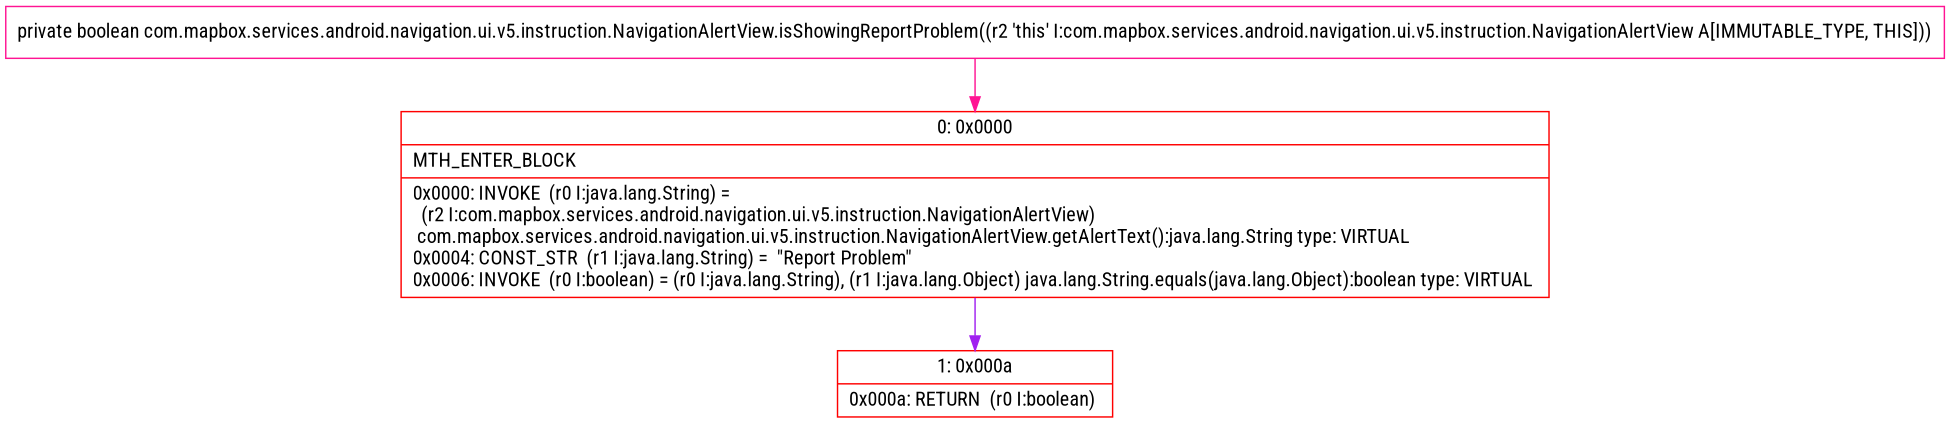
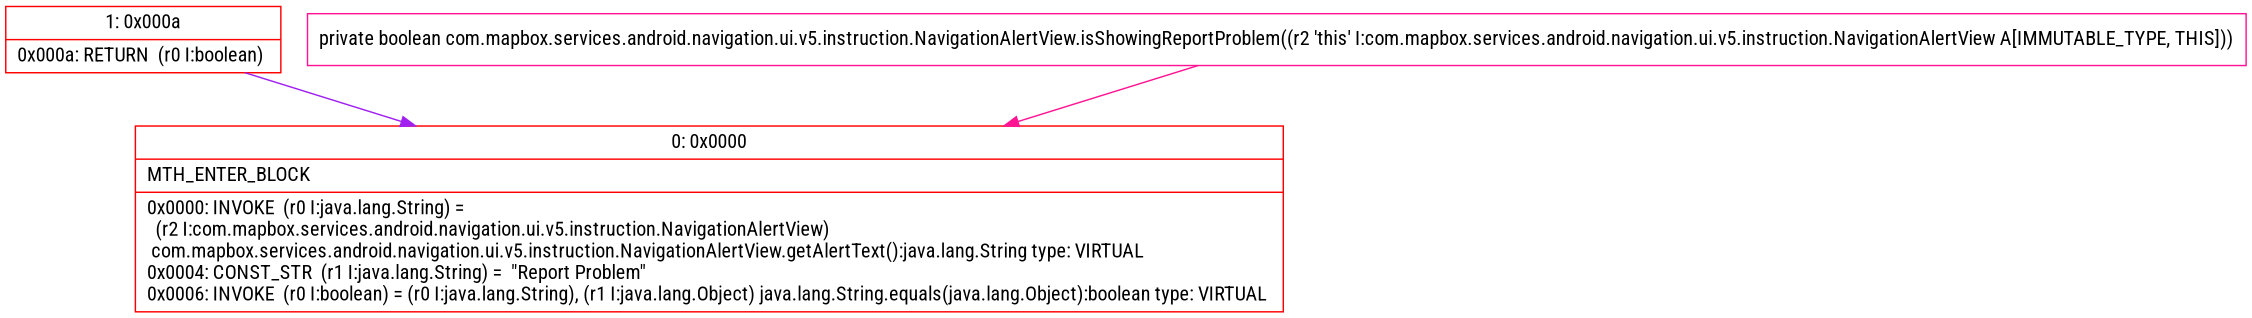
edge "0: 0x0000" -> "1: 0x000a": reversed
